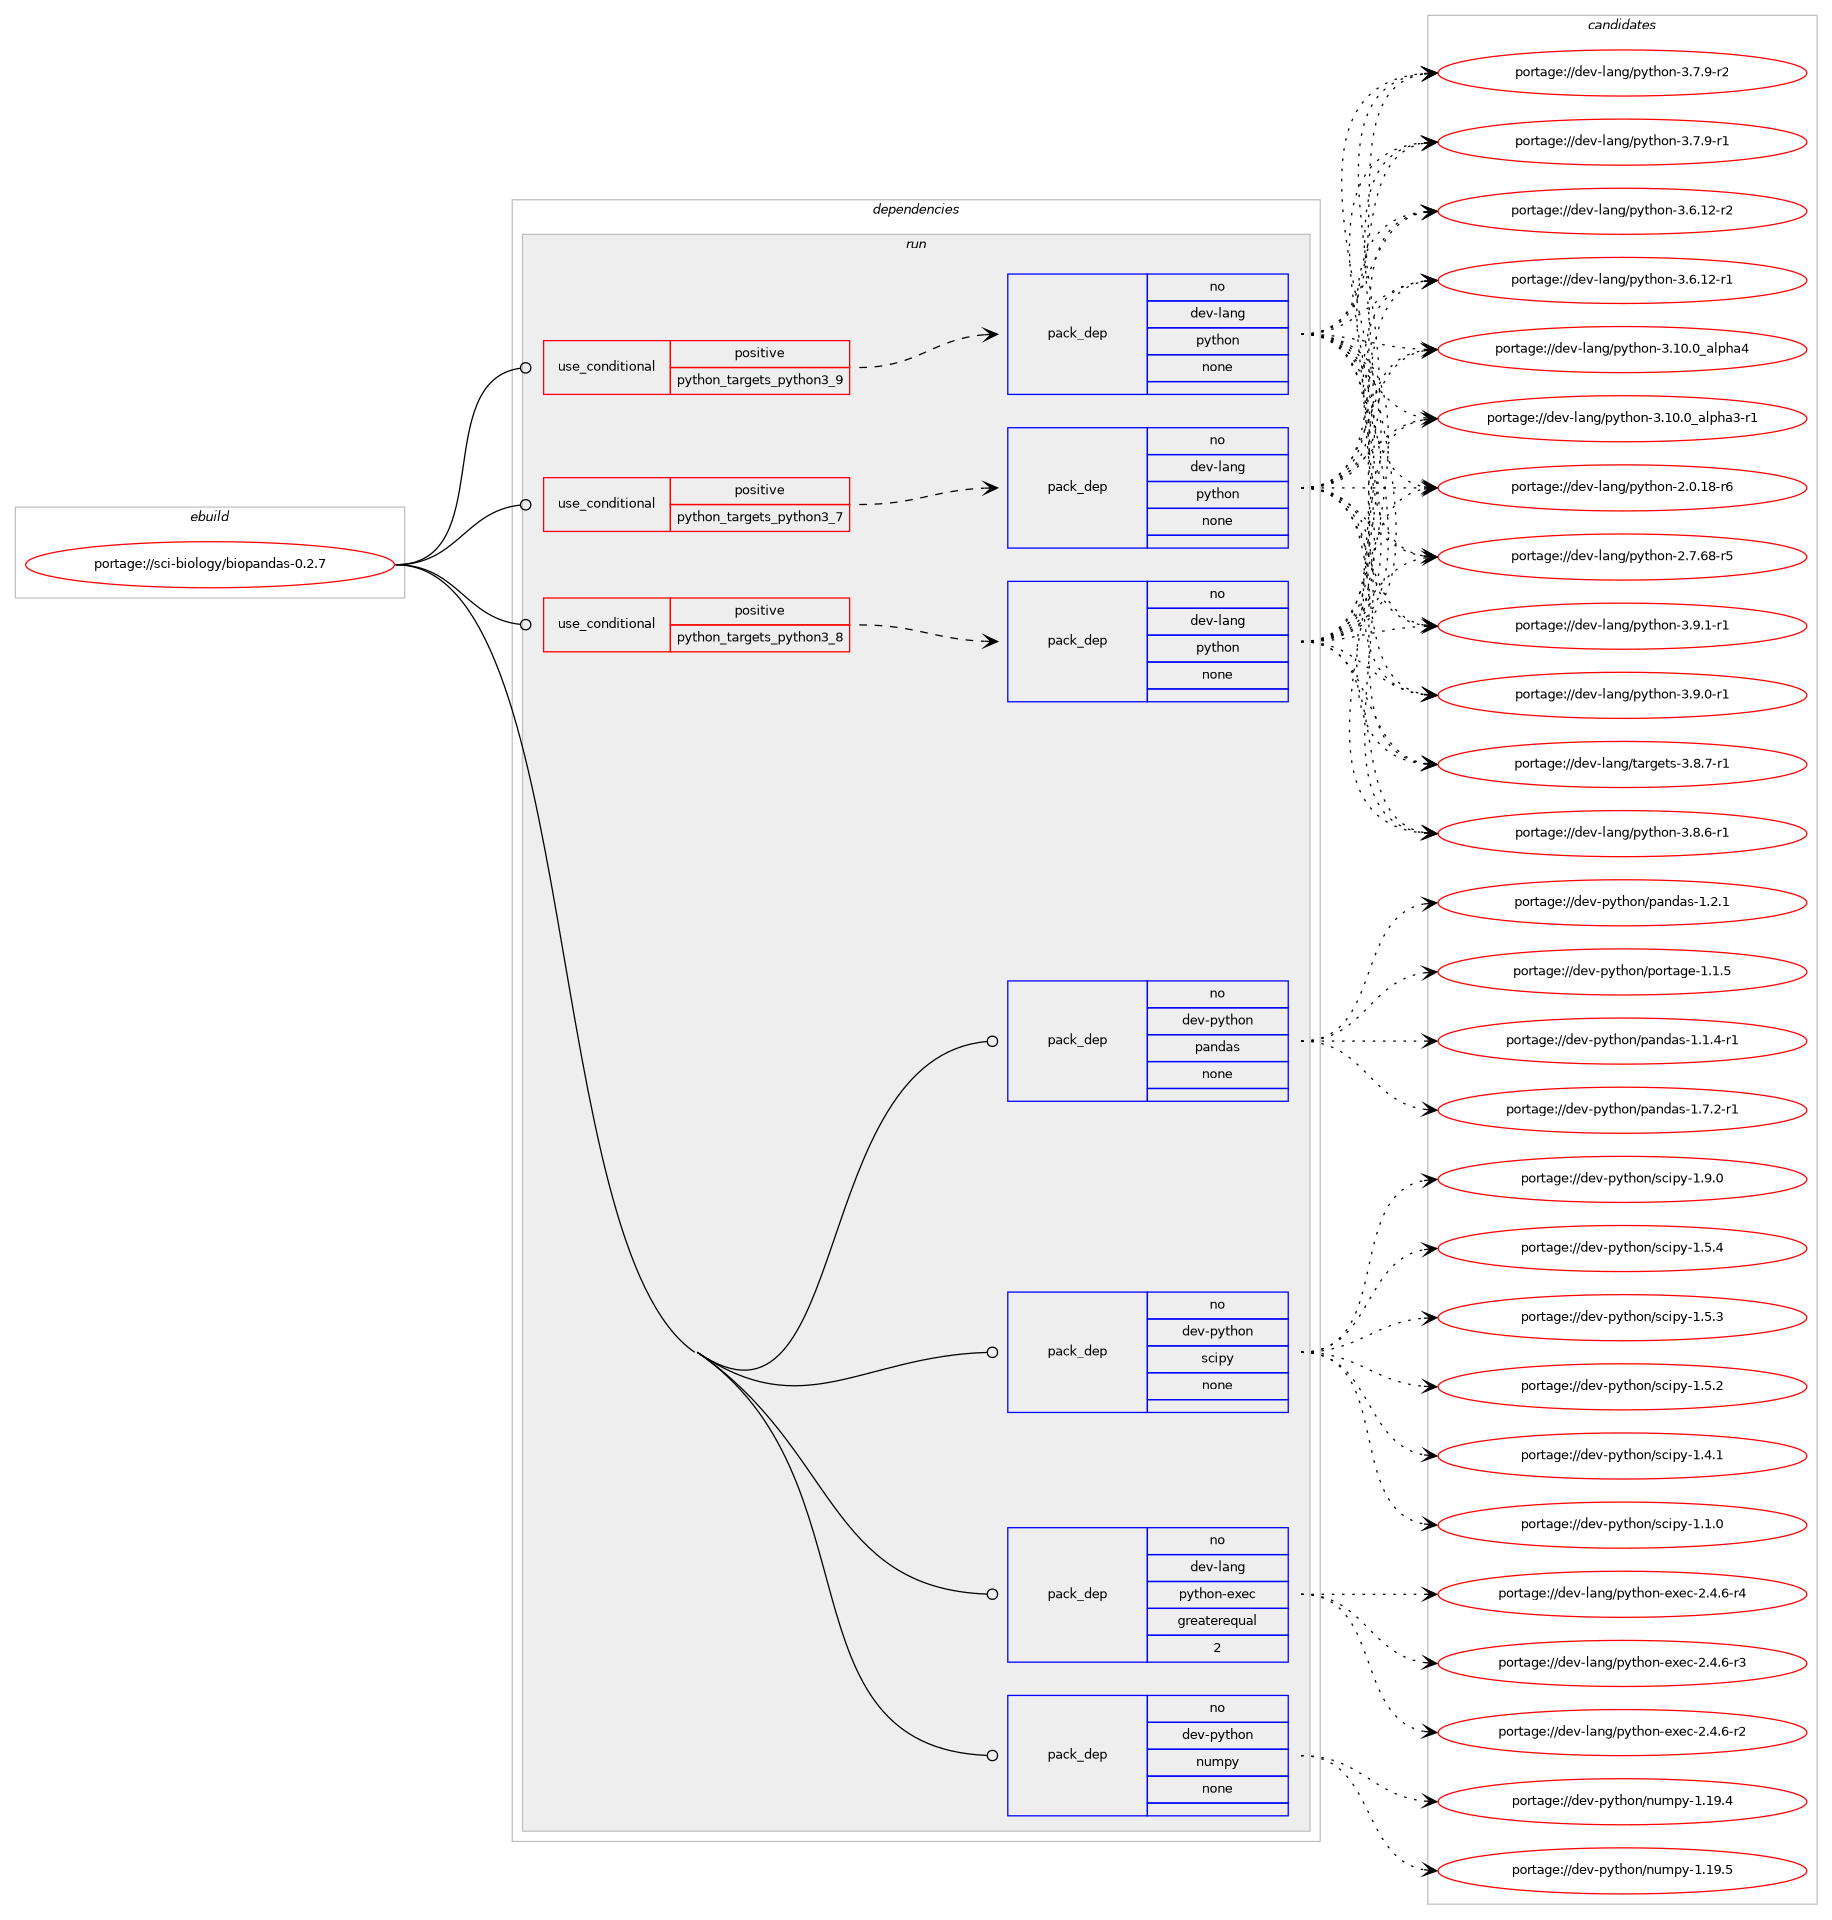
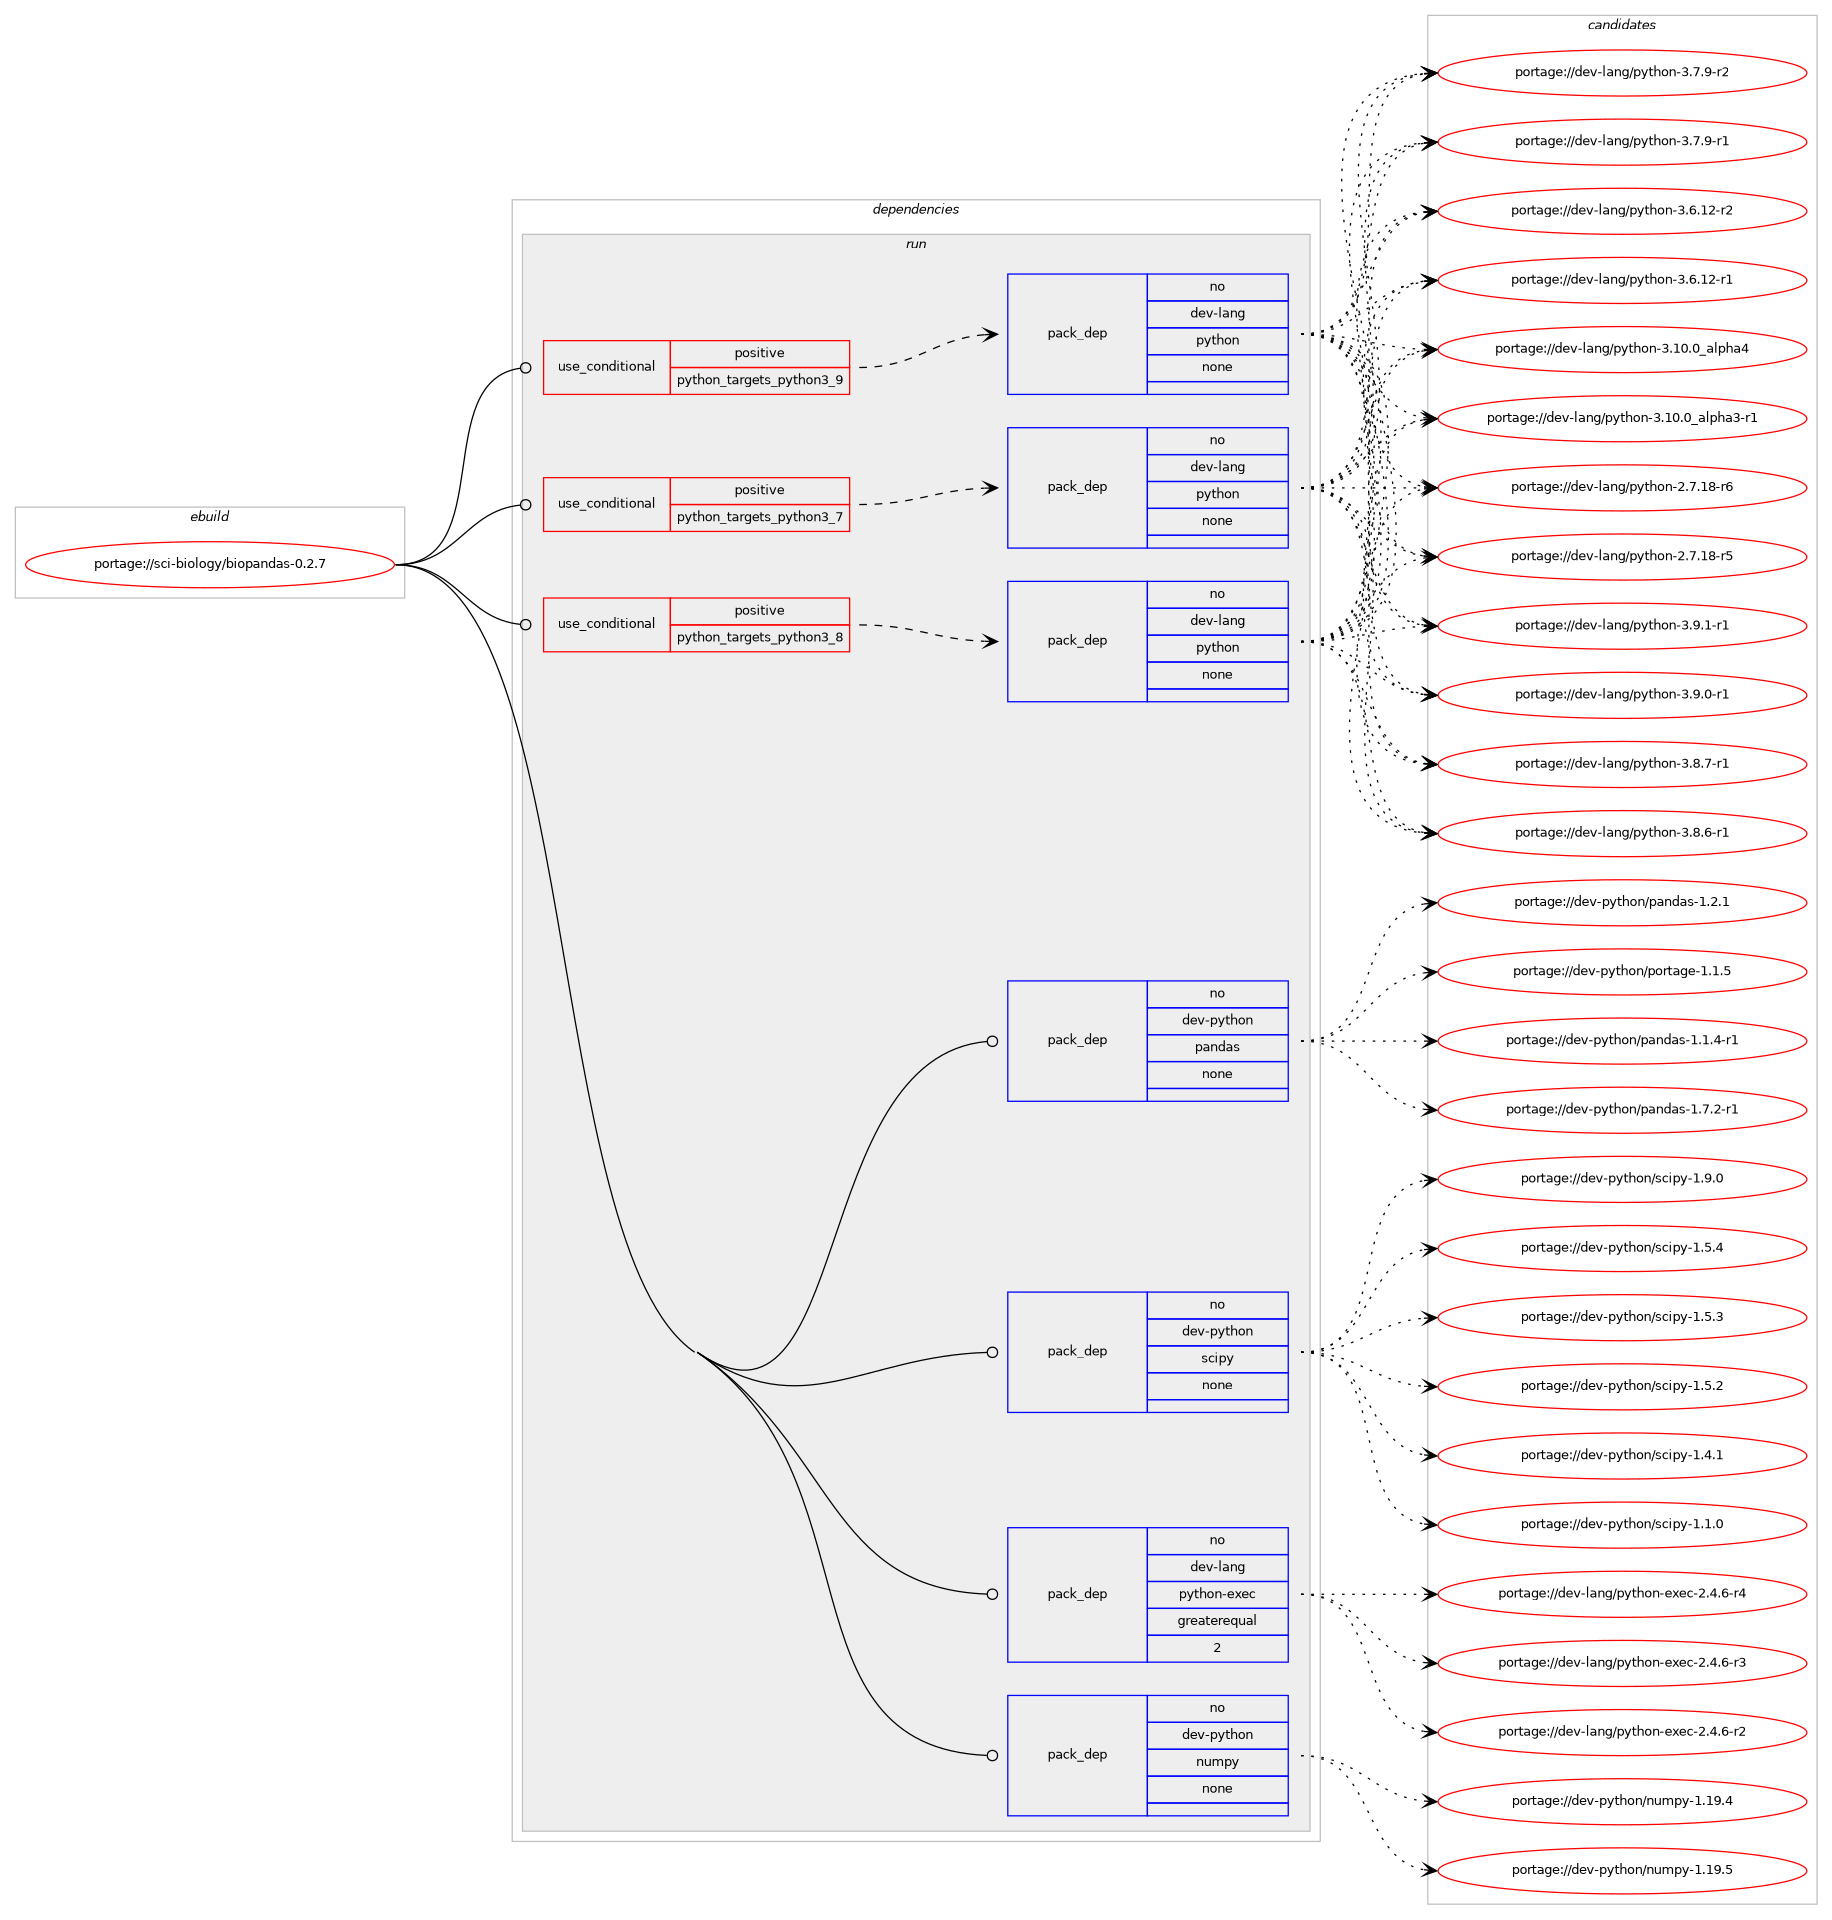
node "portage://dev-lang/python-2.0.18-r6": label "portage://dev-lang/python-2.0.18-r6" -> "portage://dev-lang/python-2.7.18-r6"
node "portage://dev-lang/python-2.7.68-r5": label "portage://dev-lang/python-2.7.68-r5" -> "portage://dev-lang/python-2.7.18-r5"
node "portage://dev-lang/targets-3.8.7-r1": label "portage://dev-lang/targets-3.8.7-r1" -> "portage://dev-lang/python-3.8.7-r1"
